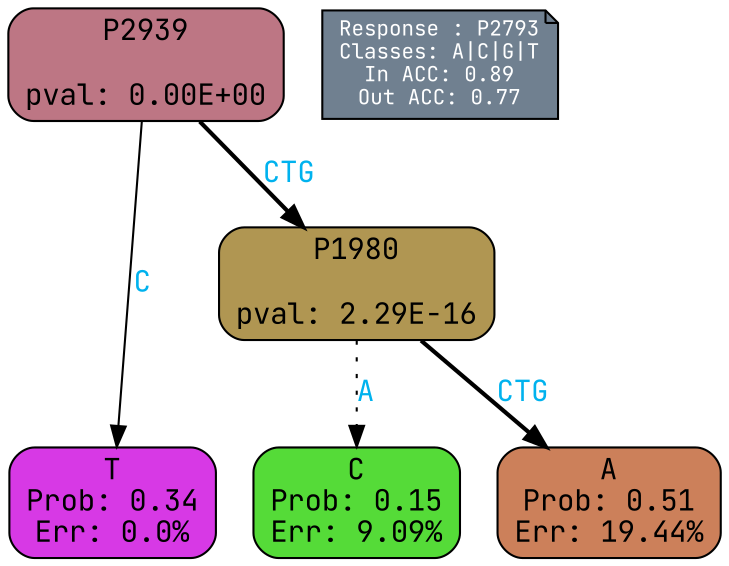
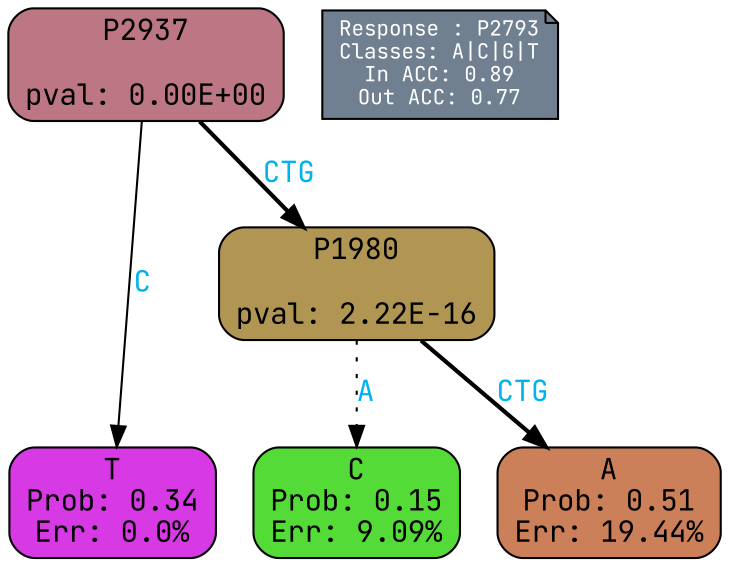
node "P2939 pval: 0.00E+00": label "P2939 pval: 0.00E+00" -> "P2937 pval: 0.00E+00"
node "P1980 pval: 2.29E-16": label "P1980 pval: 2.29E-16" -> "P1980 pval: 2.22E-16"
